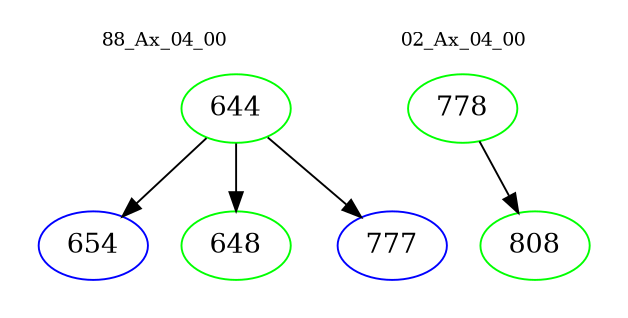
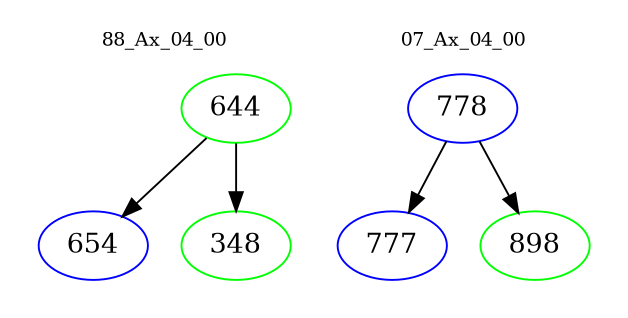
cluster "02_Ax_04_00": label "02_Ax_04_00" -> "07_Ax_04_00"
node "778": color green -> blue
edge "644" -> "777": now "778" -> "777"
node "648": label "648" -> "348"
node "808": label "808" -> "898"
